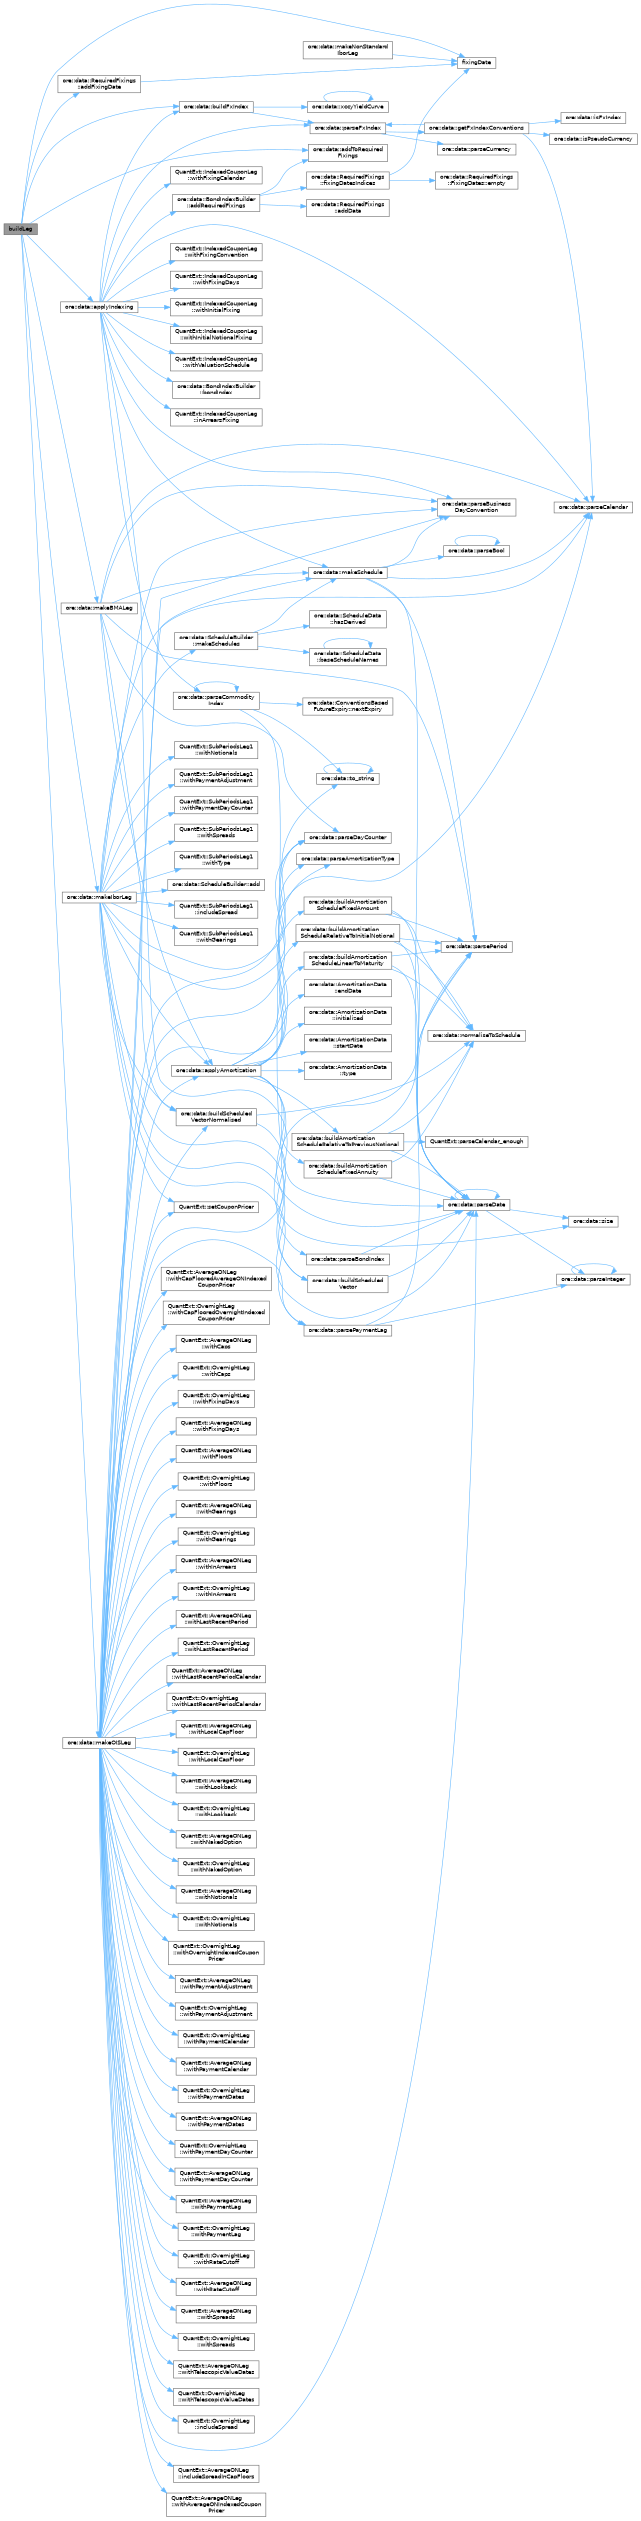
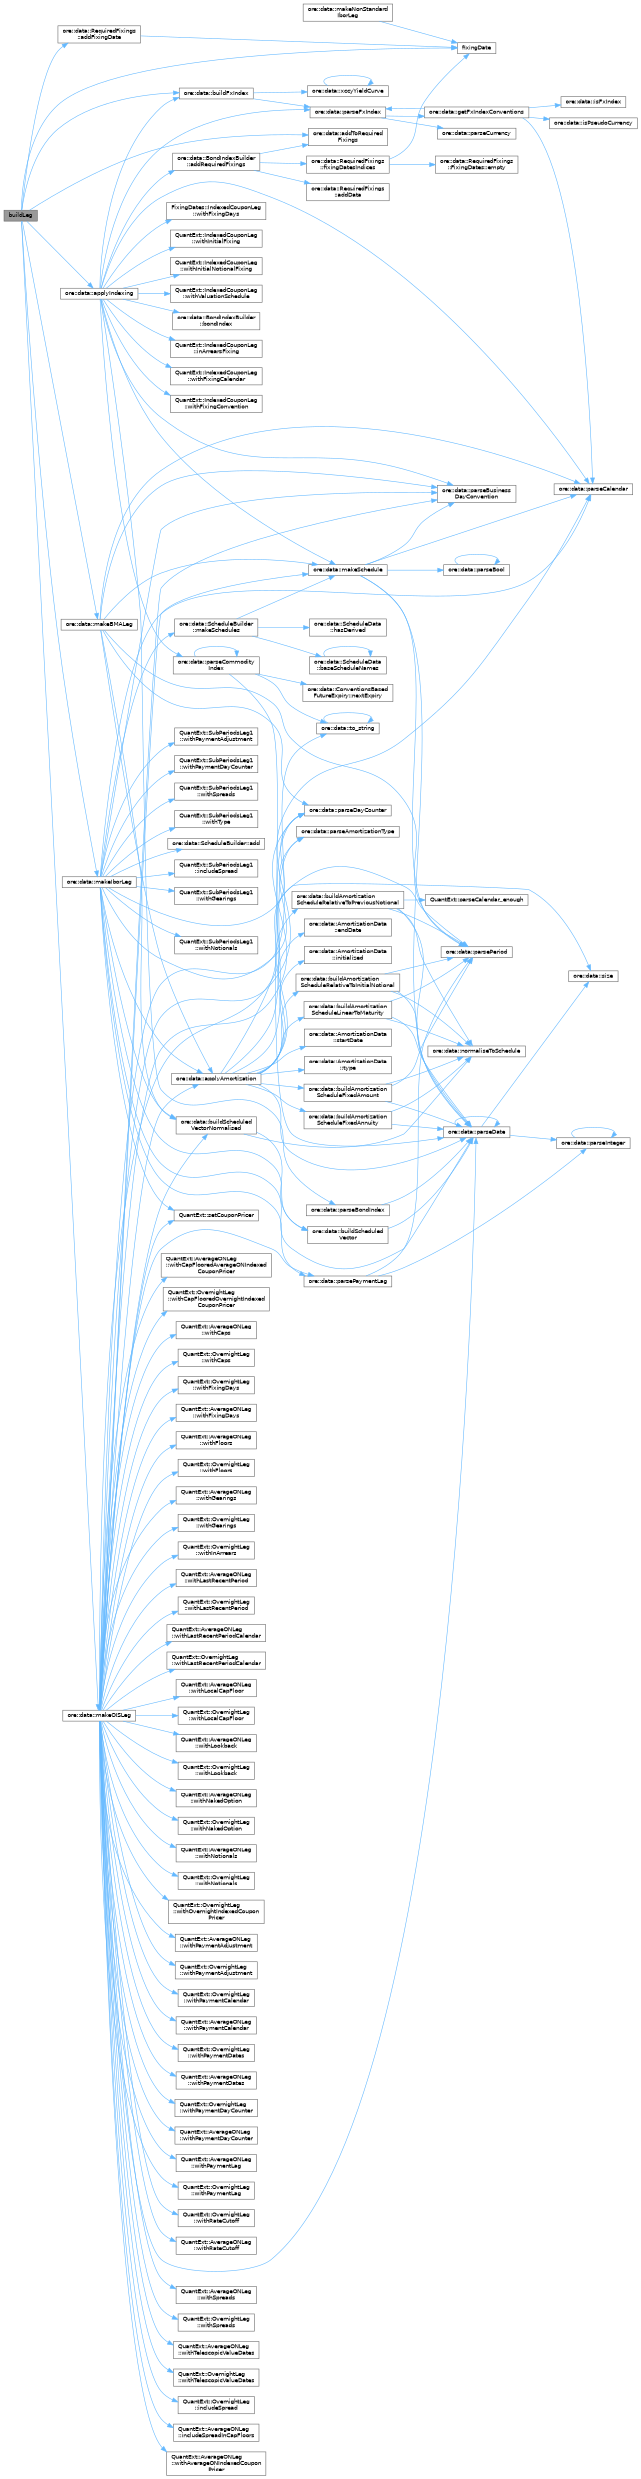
node "QuantExt::IndexedCouponLeg ::withFixingDays": label "QuantExt::IndexedCouponLeg ::withFixingDays" -> "FixingDates::IndexedCouponLeg ::withFixingDays"
node "QuantExt::AverageONLeg ::withInArrears": removed
